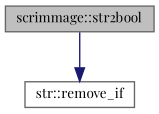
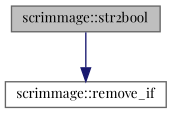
node "str::remove_if": label "str::remove_if" -> "scrimmage::remove_if"
